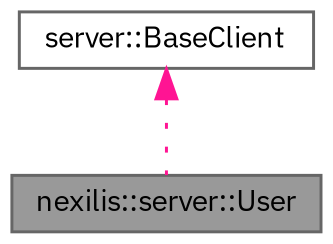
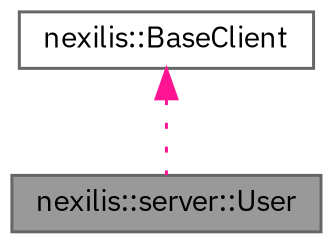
node "server::BaseClient": label "server::BaseClient" -> "nexilis::BaseClient"
